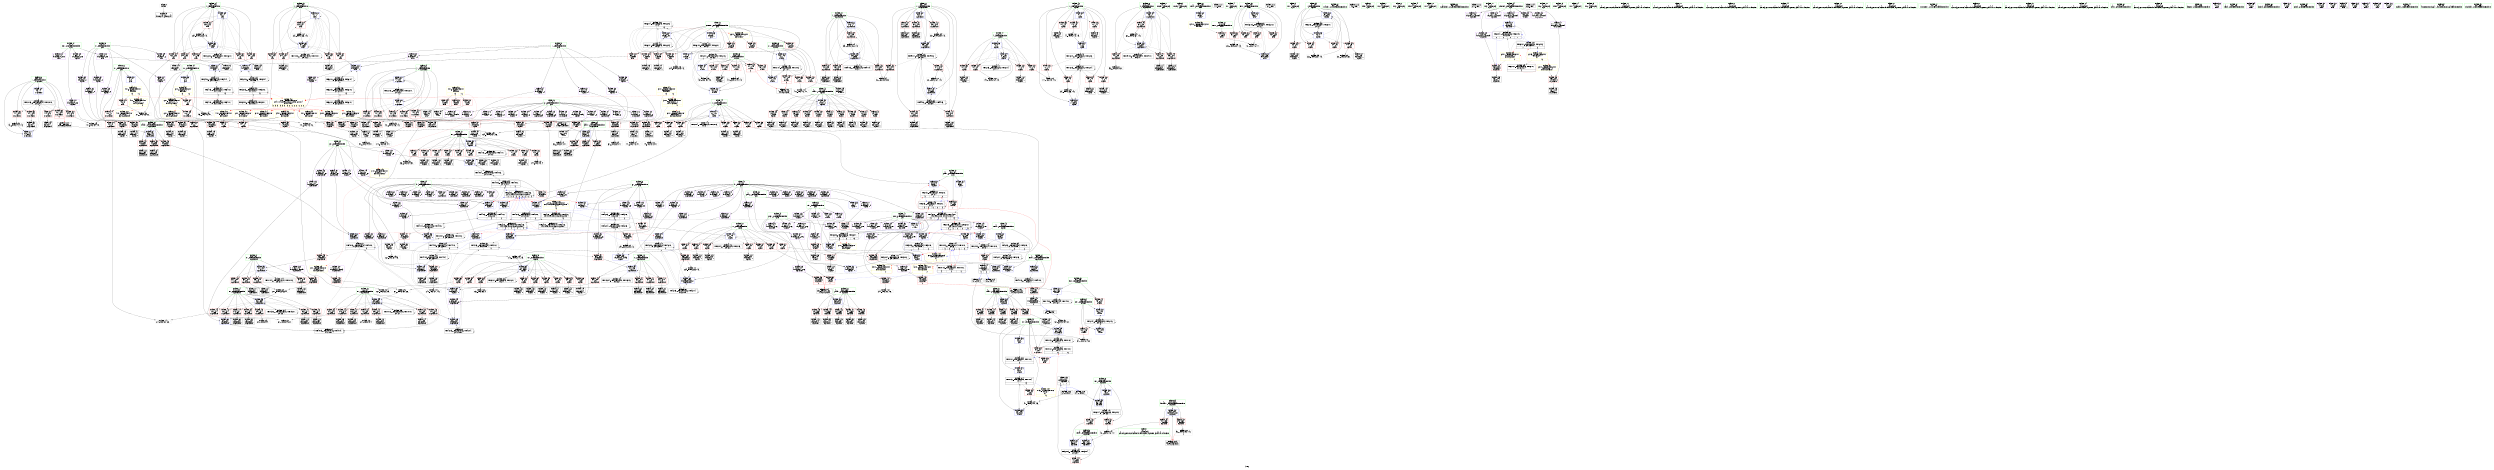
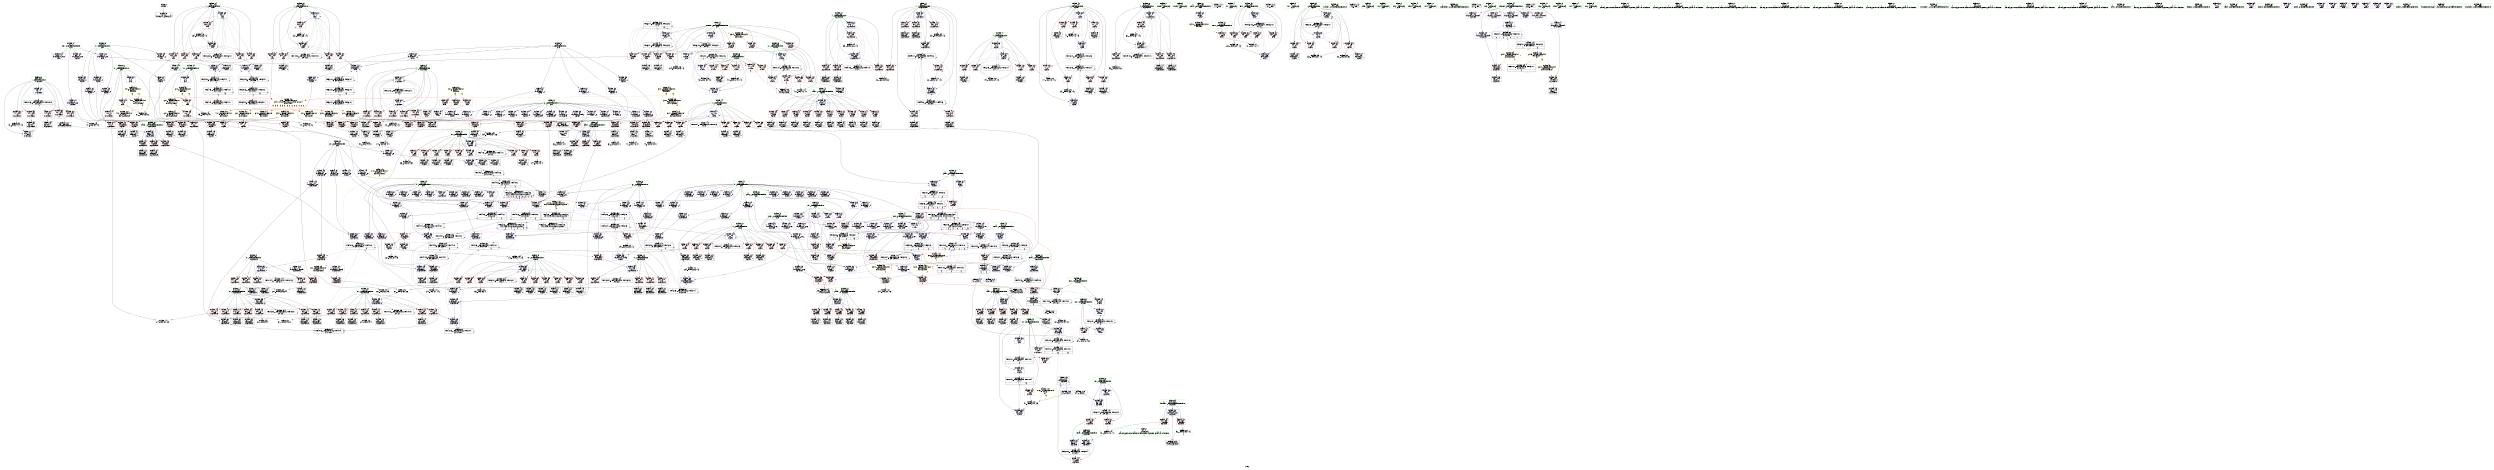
node "NodeID: 135": added
